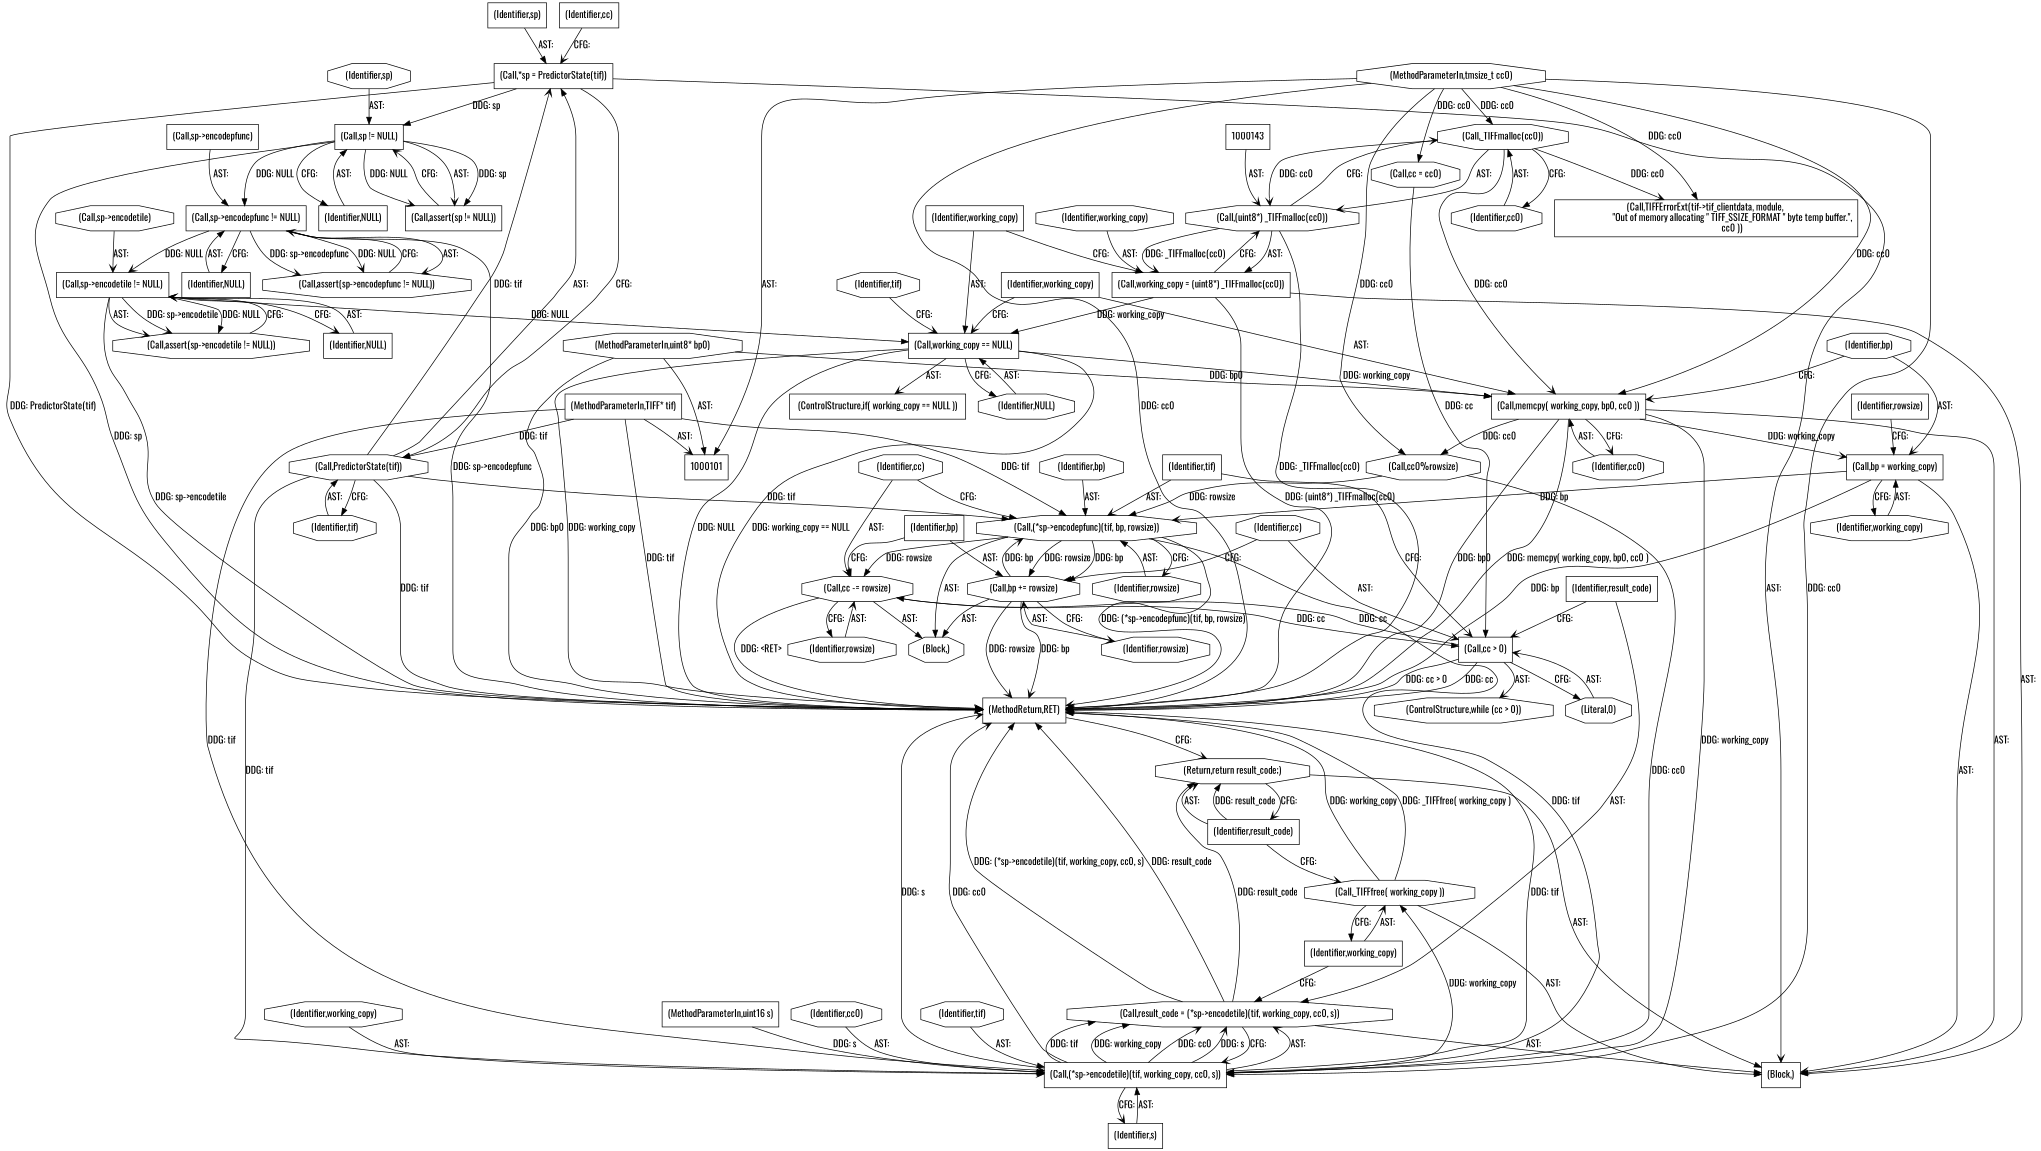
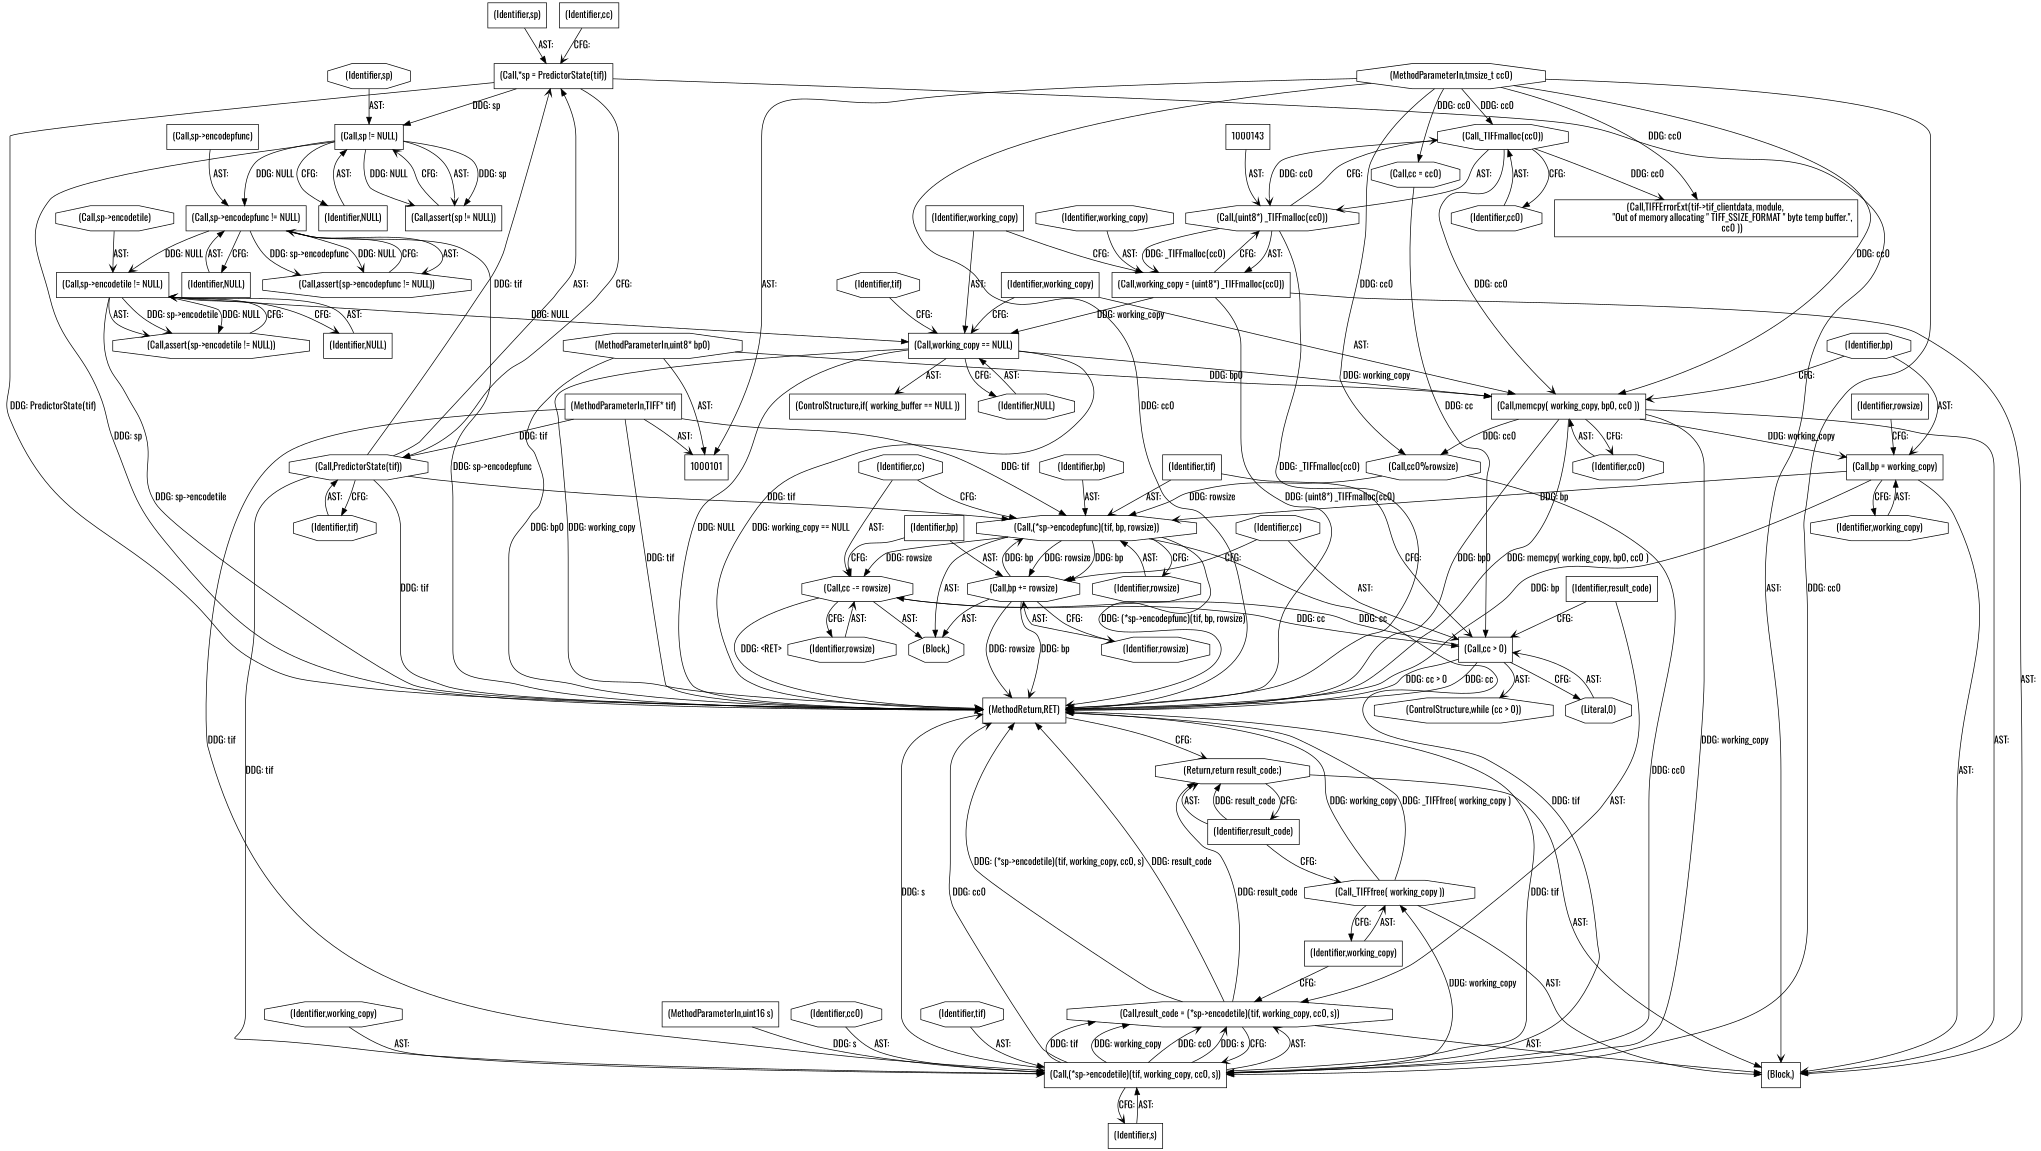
node "(ControlStructure,if( working_copy == NULL ))": label "(ControlStructure,if( working_copy == NULL ))" -> "(ControlStructure,if( working_buffer == NULL ))"
